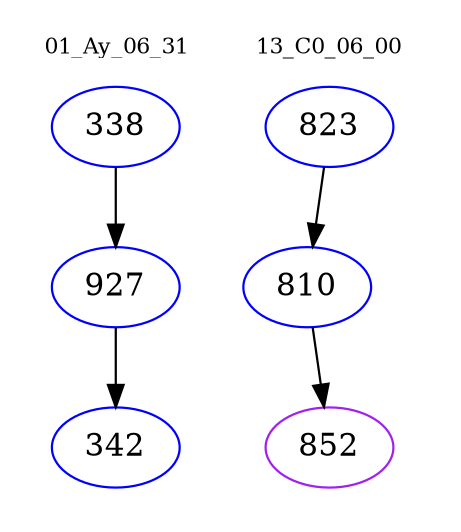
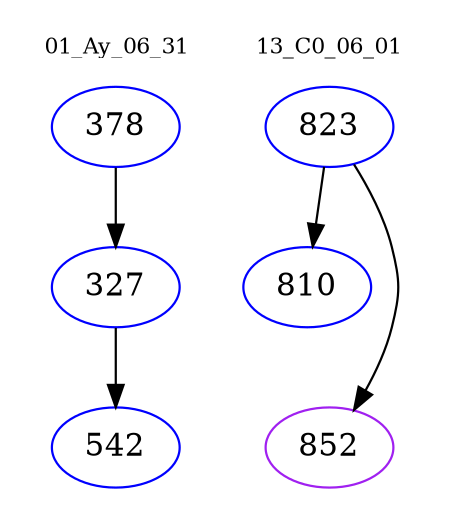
cluster "13_C0_06_00": label "13_C0_06_00" -> "13_C0_06_01"
node "338": label "338" -> "378"
node "927": label "927" -> "327"
edge "810" -> "852": now "823" -> "852"
node "342": label "342" -> "542"
